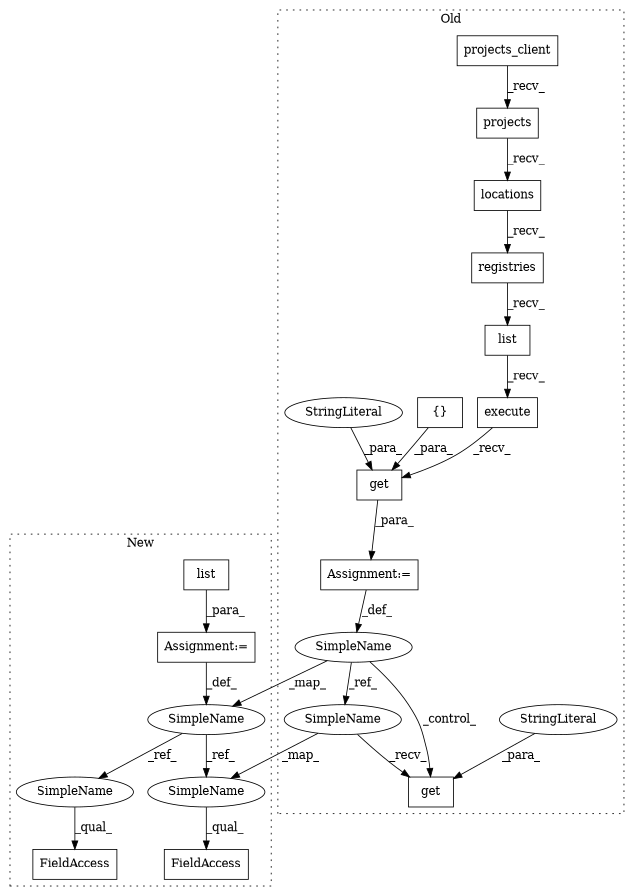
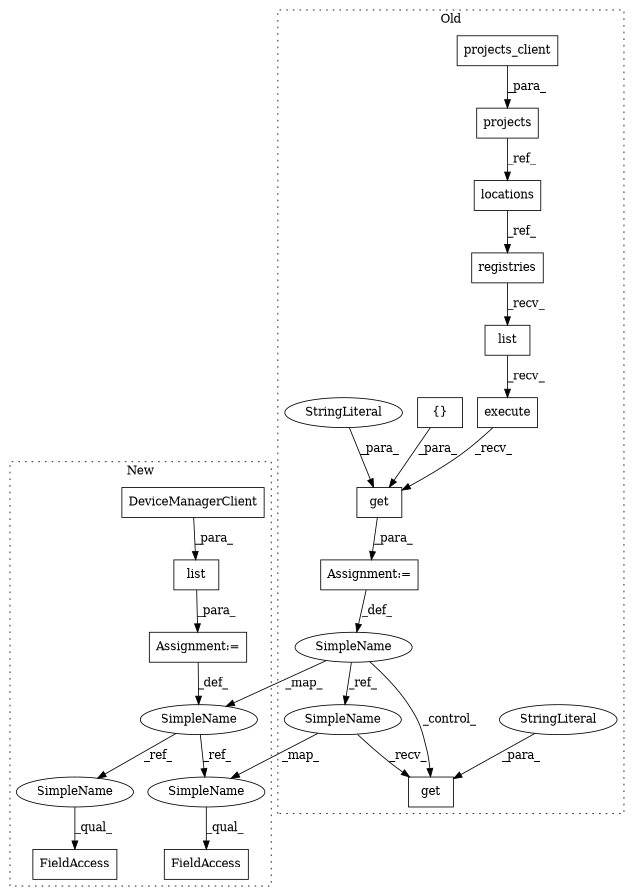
edge "projects_client" -> "projects": label "_recv_" -> "_para_"
edge "projects" -> "locations": label "_recv_" -> "_ref_"
edge "locations" -> "registries": label "_recv_" -> "_ref_"
node "DeviceManagerClient": added
